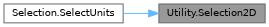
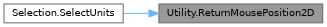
node "Utility.Selection2D": label "Utility.Selection2D" -> "Utility.ReturnMousePosition2D"
